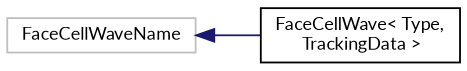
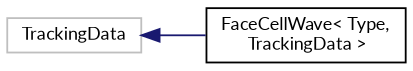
node "FaceCellWaveName": label "FaceCellWaveName" -> "TrackingData"
